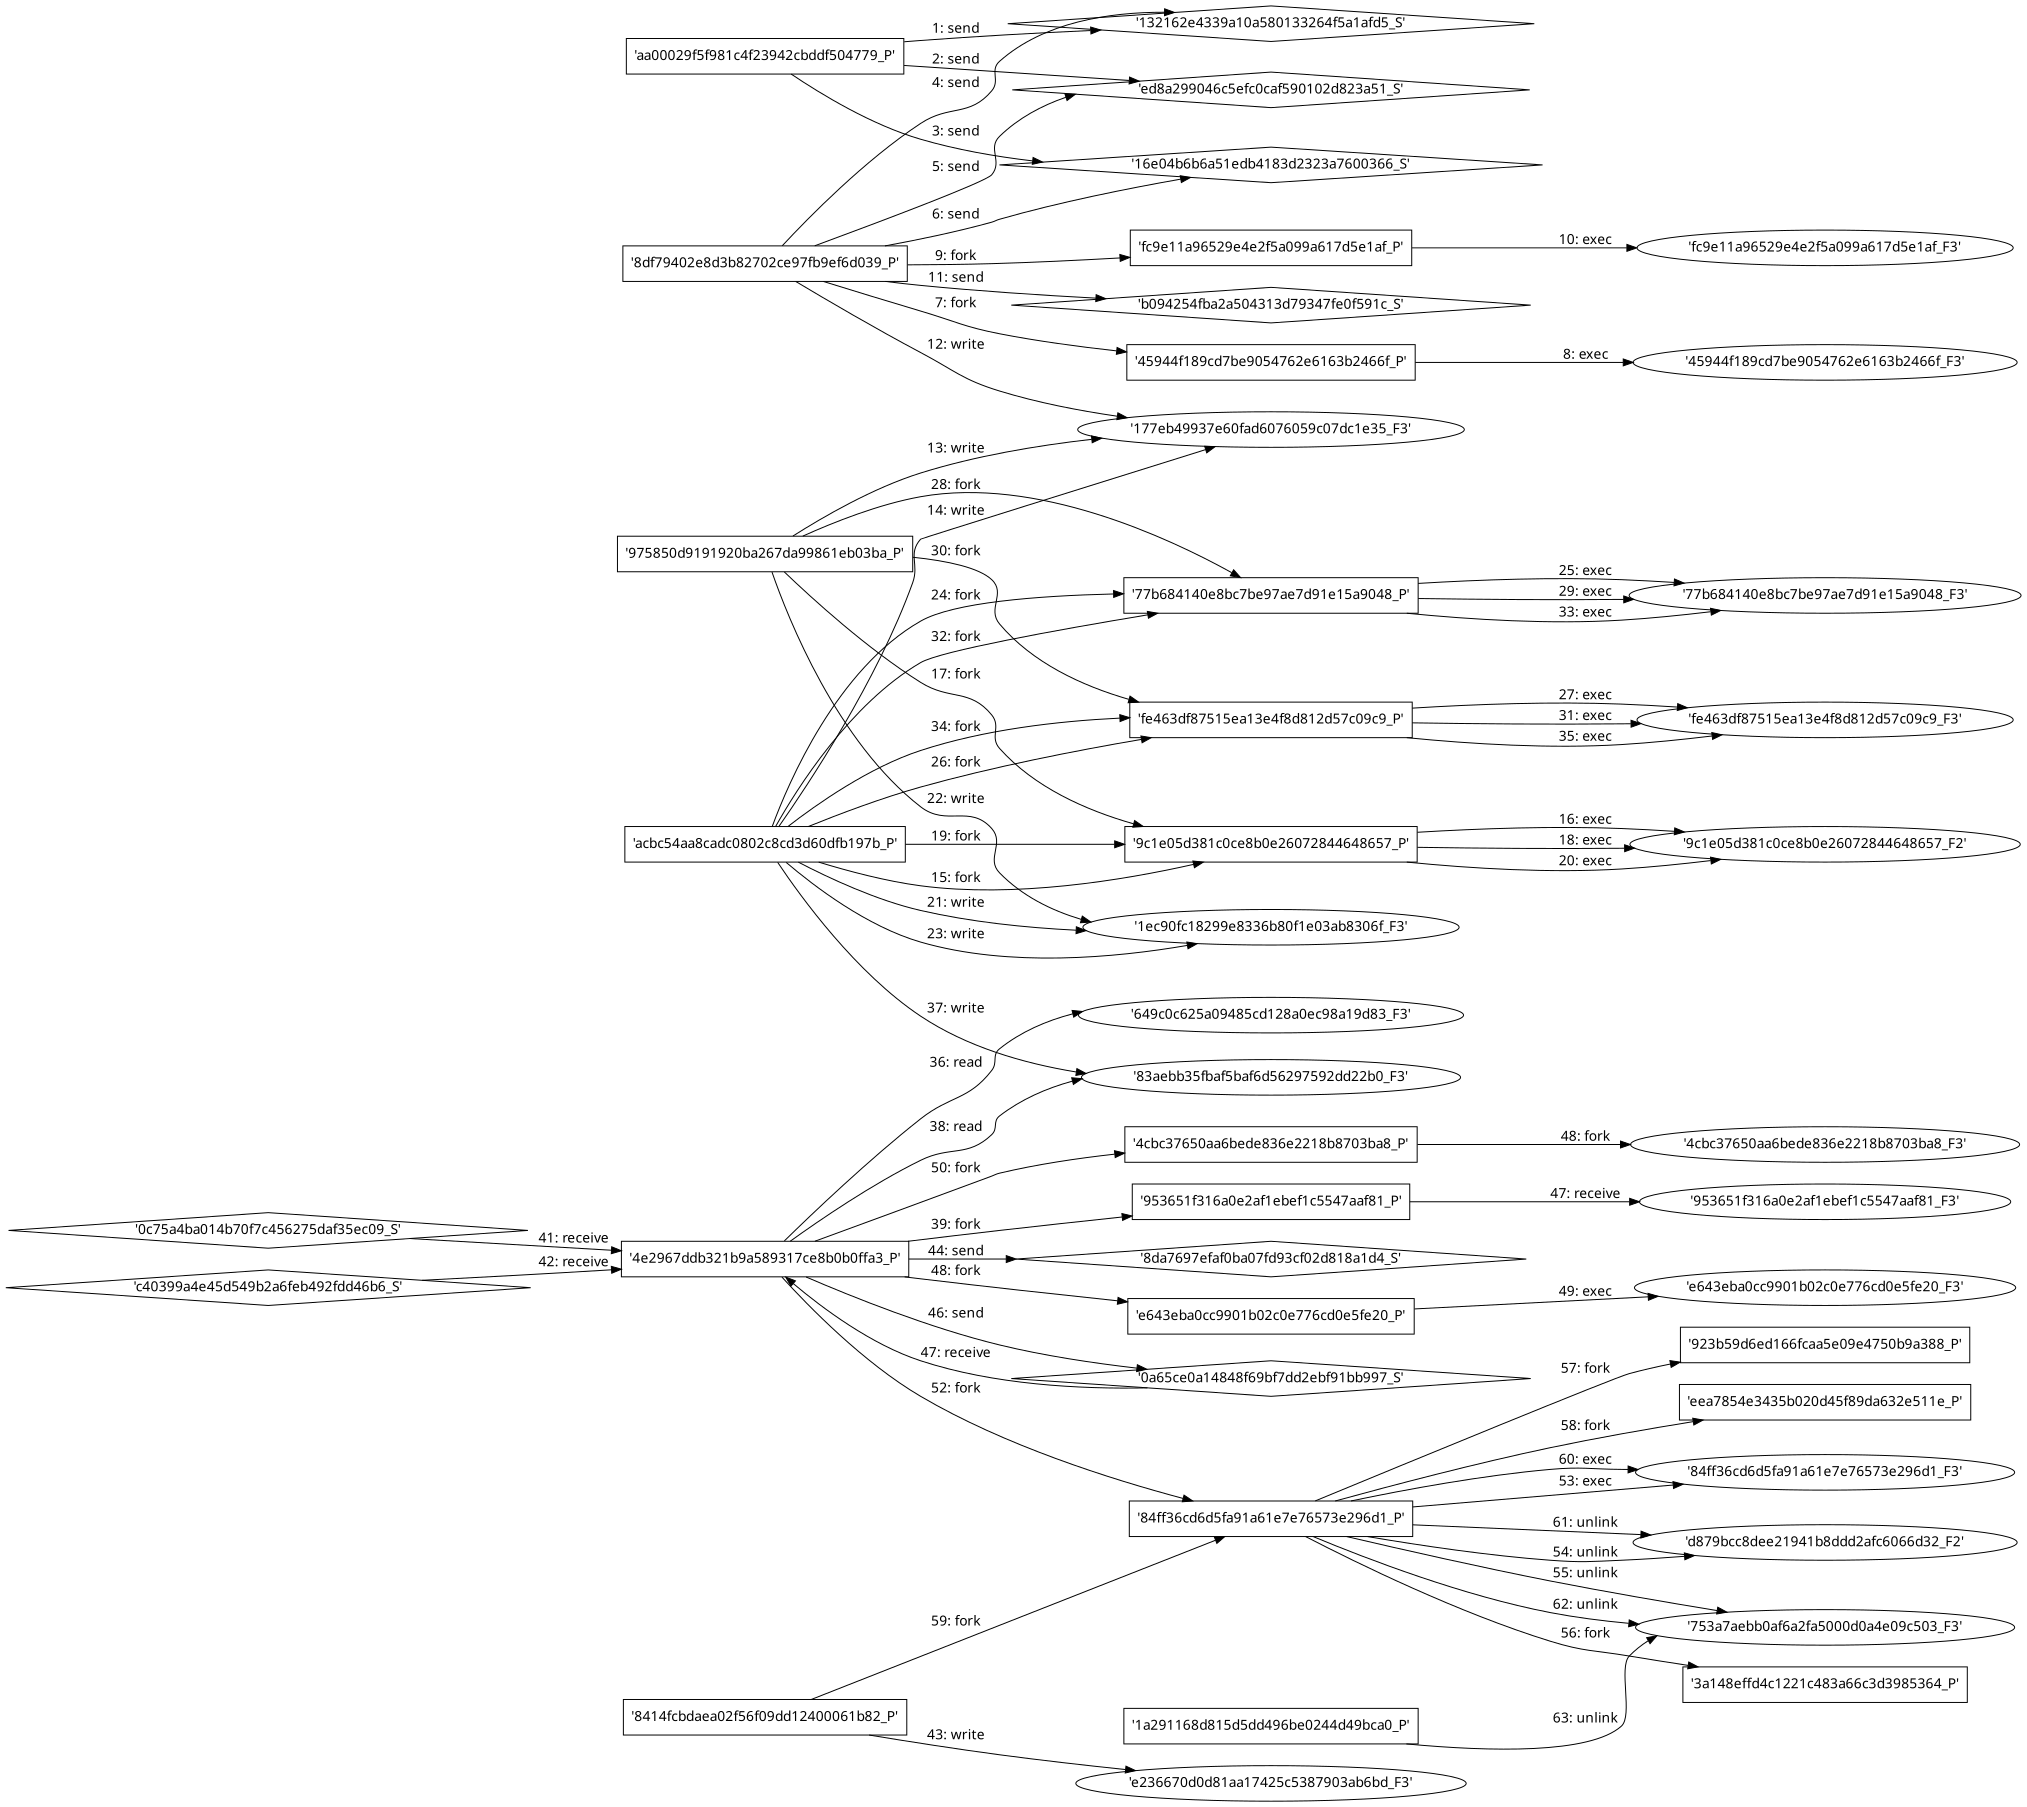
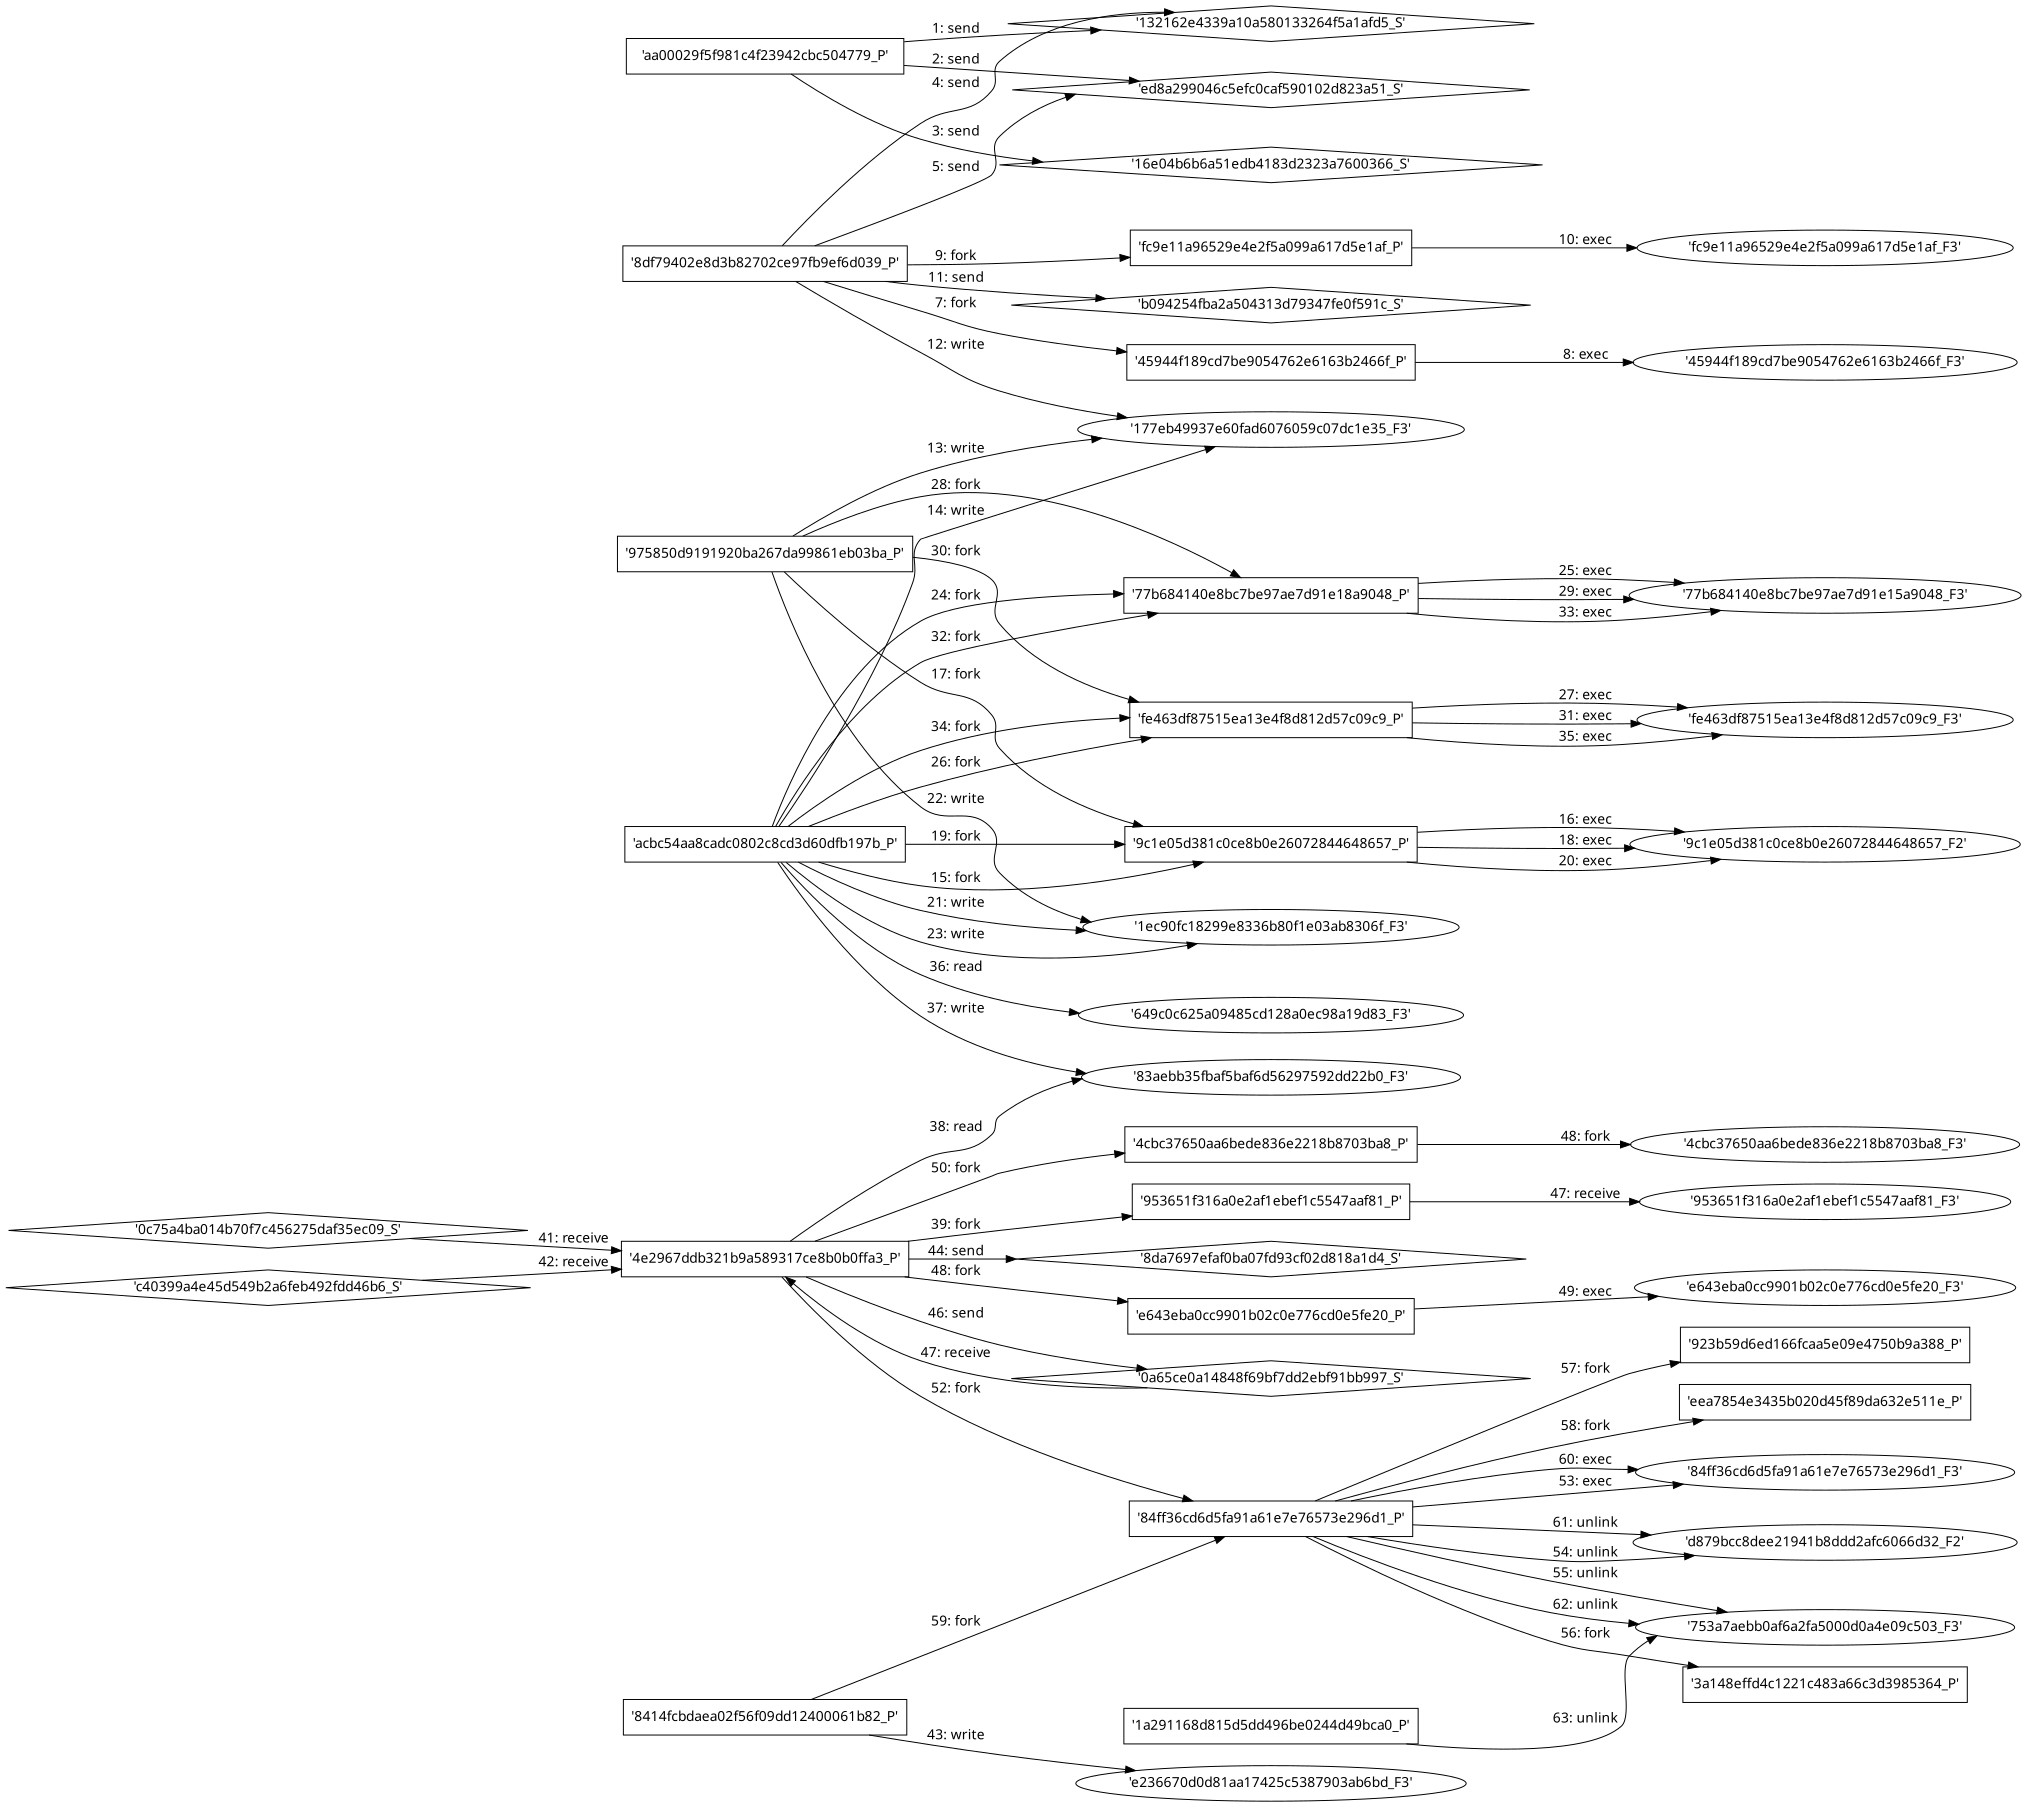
node "'aa00029f5f981c4f23942cbddf504779_P'": label "'aa00029f5f981c4f23942cbddf504779_P'" -> "'aa00029f5f981c4f23942cbc504779_P'"
edge "'8df79402e8d3b82702ce97fb9ef6d039_P'" -> "'16e04b6b6a51edb4183d2323a7600366_S'": removed, label "6: send"
node "'77b684140e8bc7be97ae7d91e15a9048_P'": label "'77b684140e8bc7be97ae7d91e15a9048_P'" -> "'77b684140e8bc7be97ae7d91e18a9048_P'"
edge "'4e2967ddb321b9a589317ce8b0b0ffa3_P'" -> "'649c0c625a09485cd128a0ec98a19d83_F3'": now "'acbc54aa8cadc0802c8cd3d60dfb197b_P'" -> "'649c0c625a09485cd128a0ec98a19d83_F3'"
